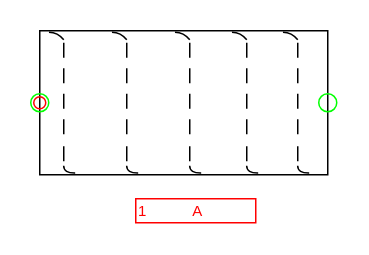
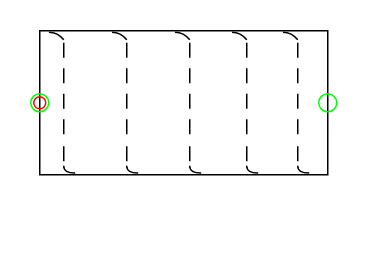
node "1 A": removed
